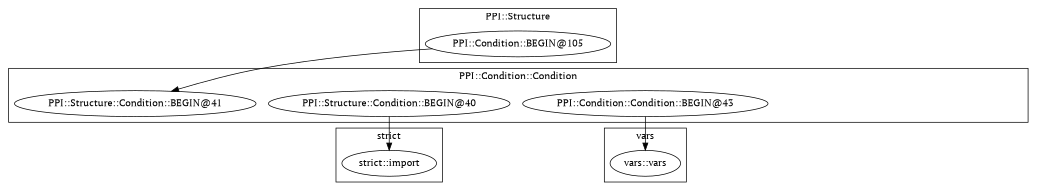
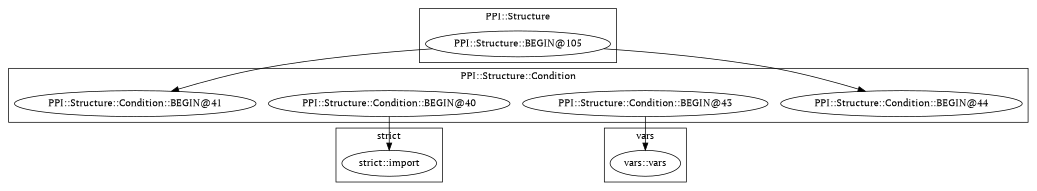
node "PPI::Condition::BEGIN@105": label "PPI::Condition::BEGIN@105" -> "PPI::Structure::BEGIN@105"
cluster "PPI::Condition::Condition": label "PPI::Condition::Condition" -> "PPI::Structure::Condition"
node "PPI::Condition::Condition::BEGIN@43": label "PPI::Condition::Condition::BEGIN@43" -> "PPI::Structure::Condition::BEGIN@43"
node "PPI::Structure::Condition::BEGIN@44": added
